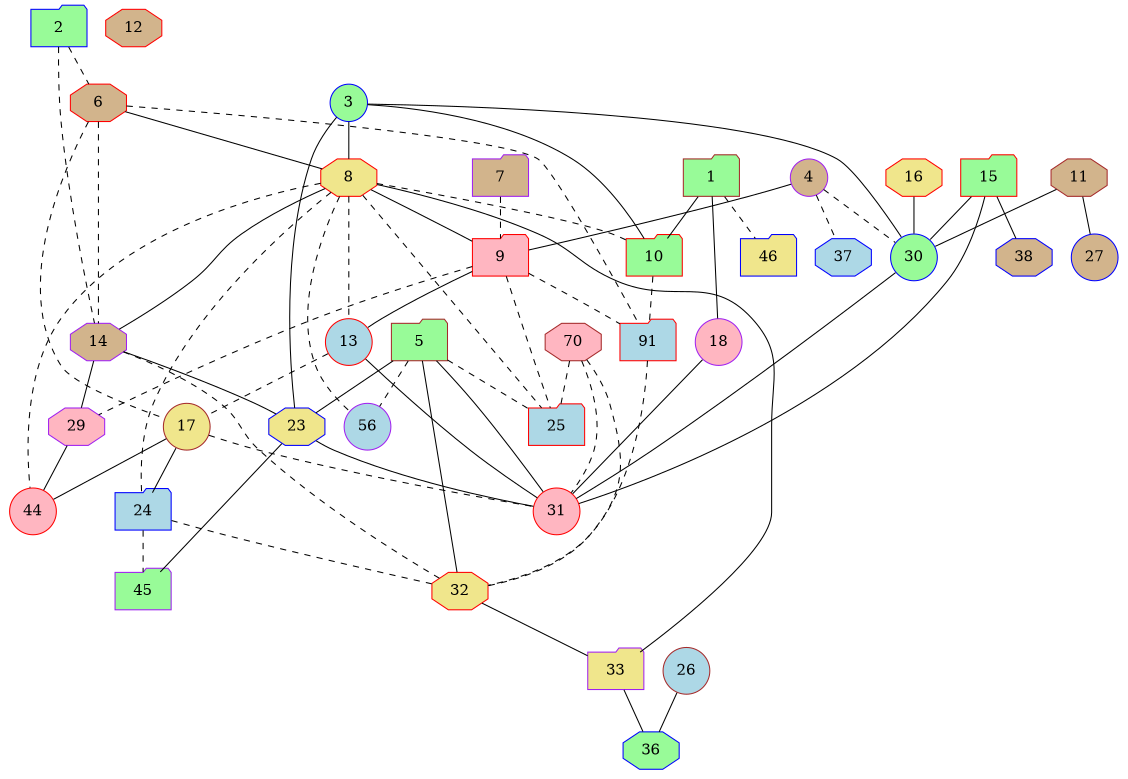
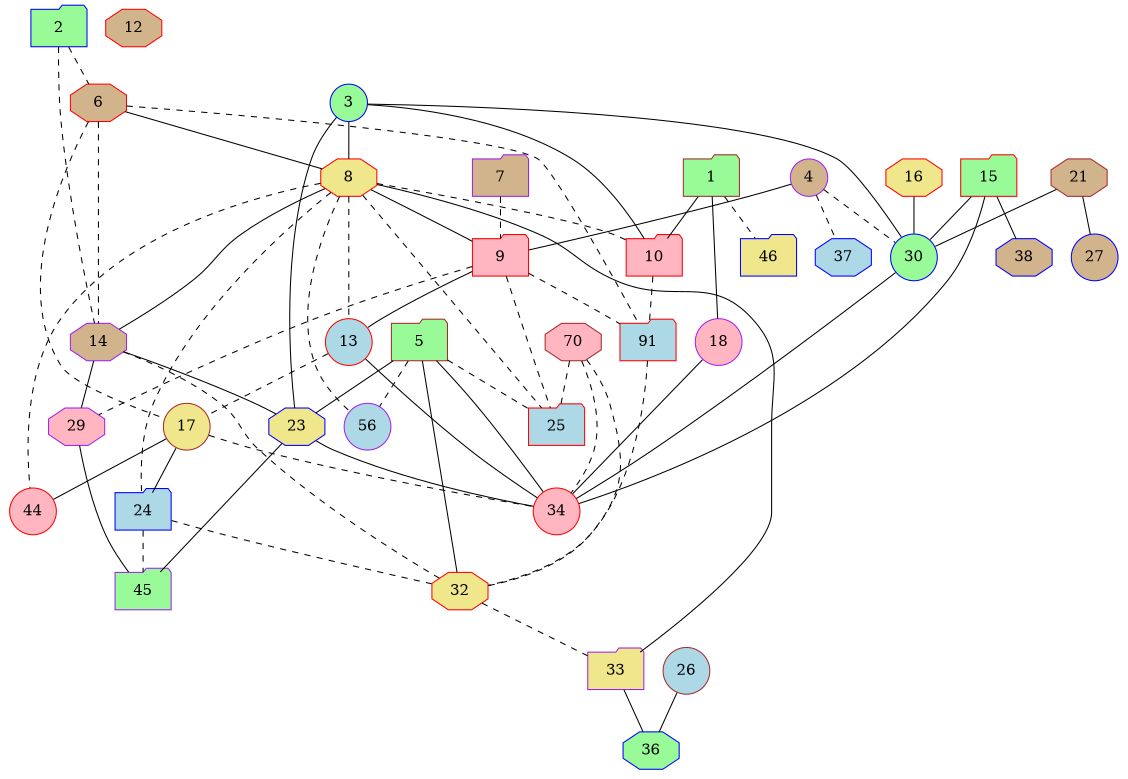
node "11": label "11" -> "21"
node "10": fillcolor palegreen -> lightpink
edge "29" -- "44": now "29" -- "45"
node "31": label "31" -> "34"
edge "32" -- "33": style solid -> dashed
